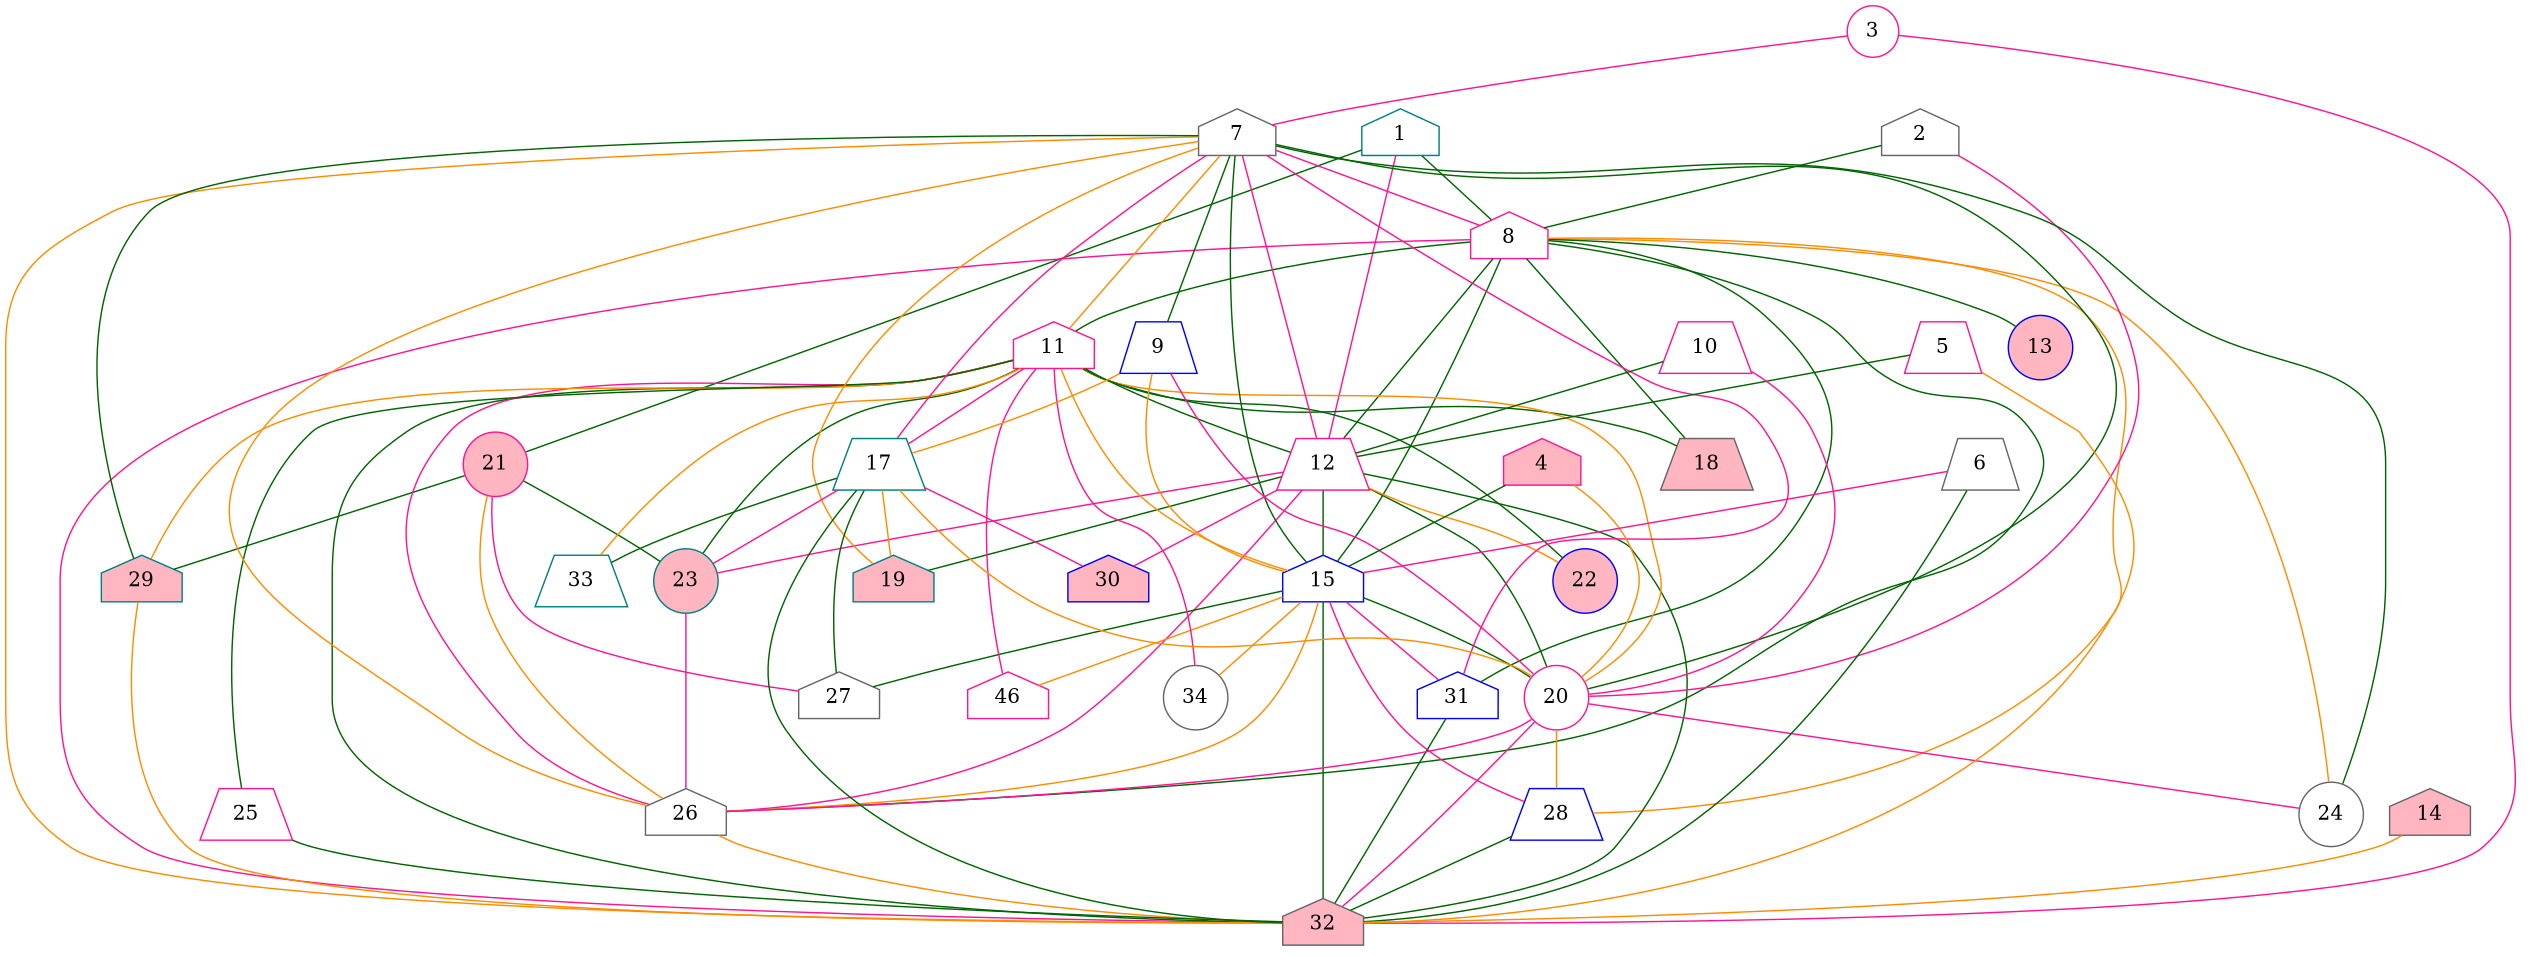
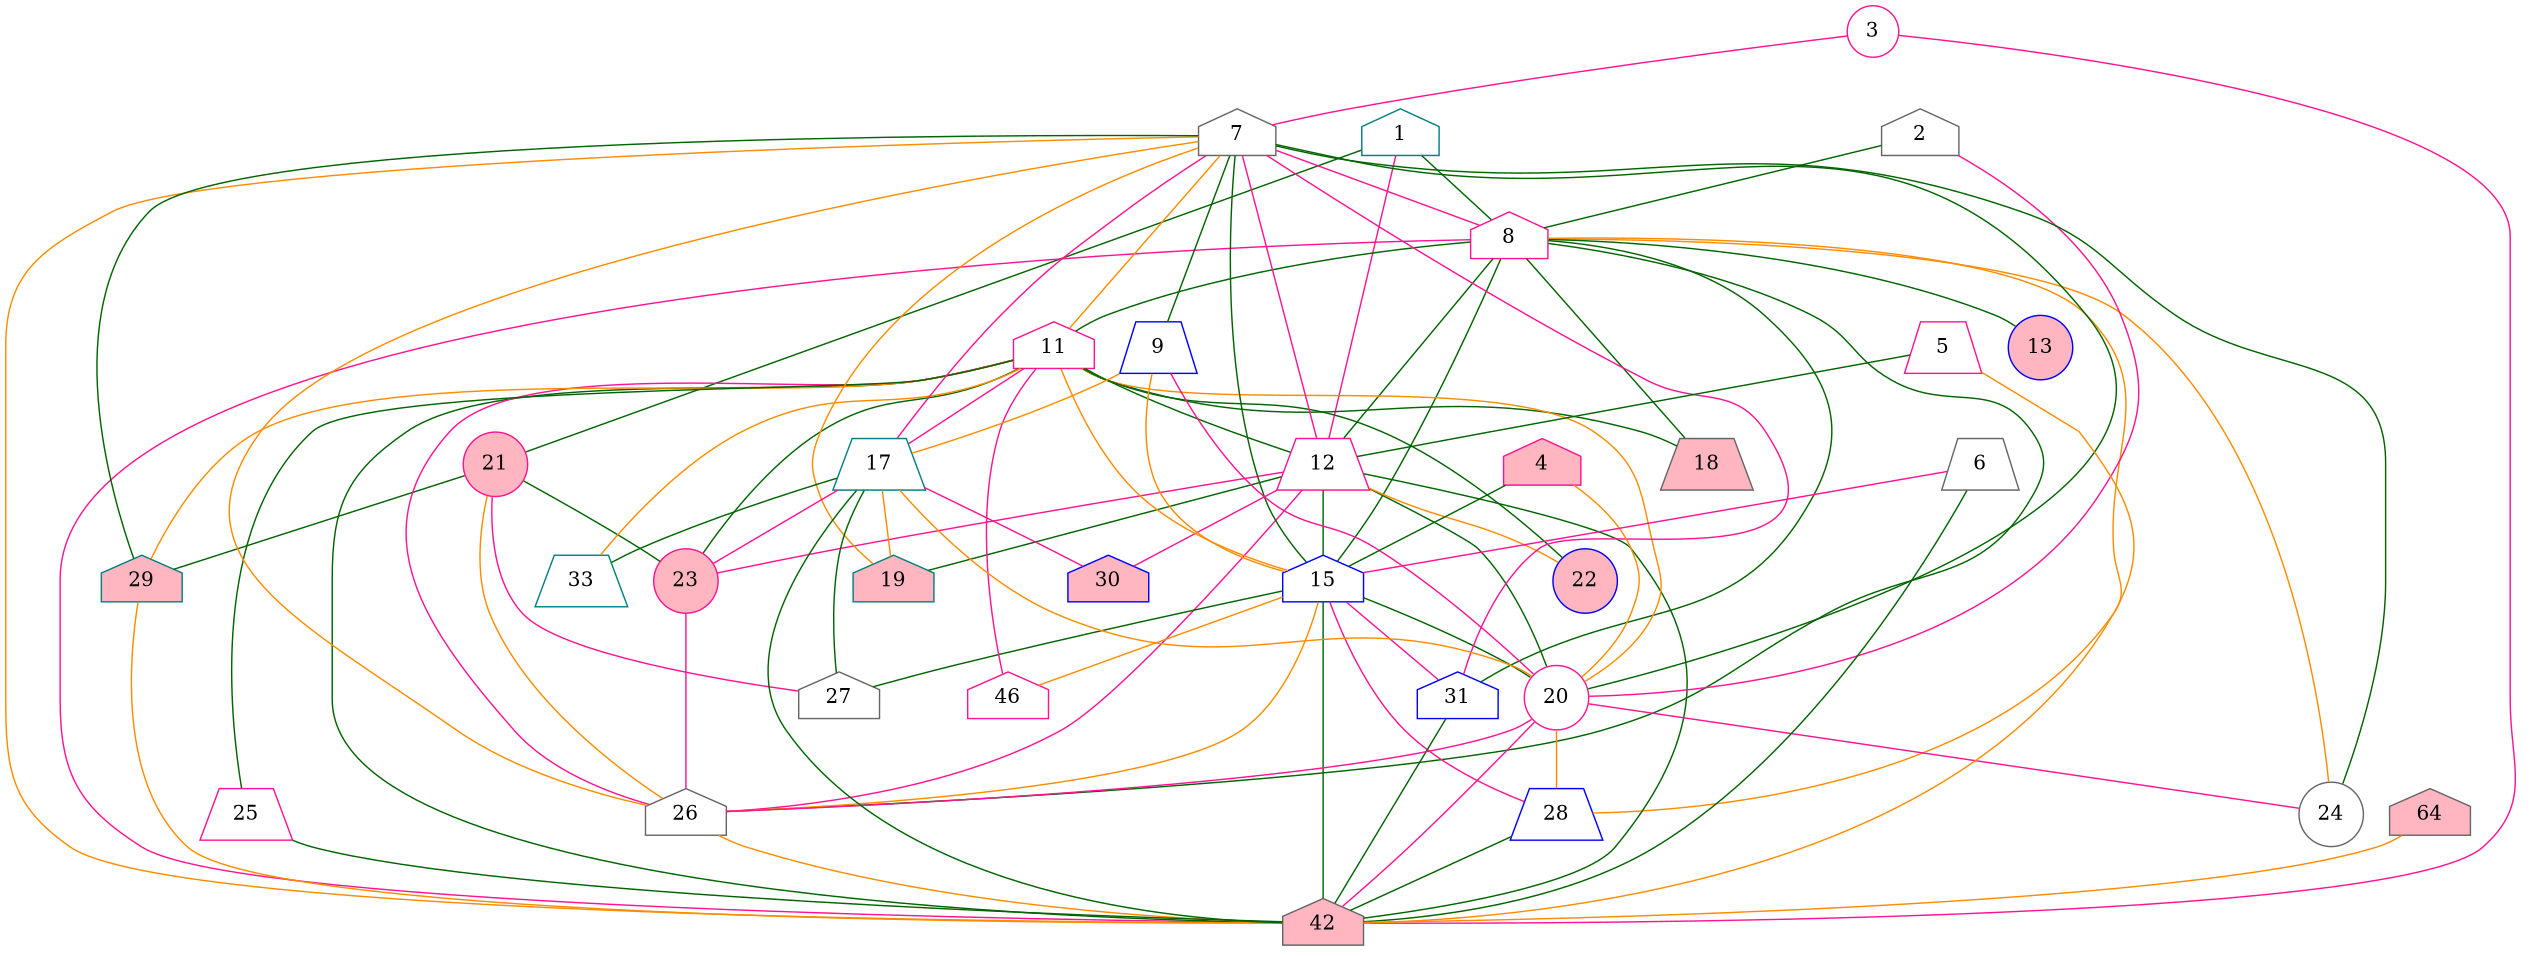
node "10": removed
node "23": color teal -> deeppink
node "34": removed
node "14": label "14" -> "64"
node "32": label "32" -> "42"
